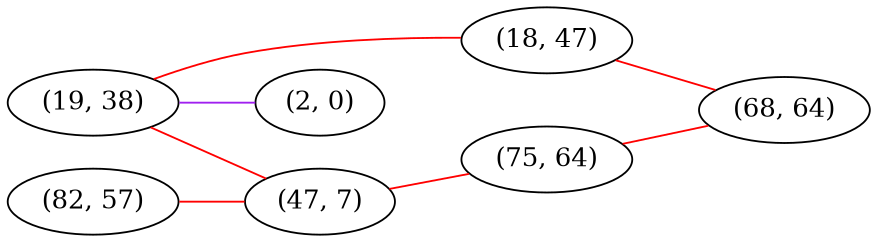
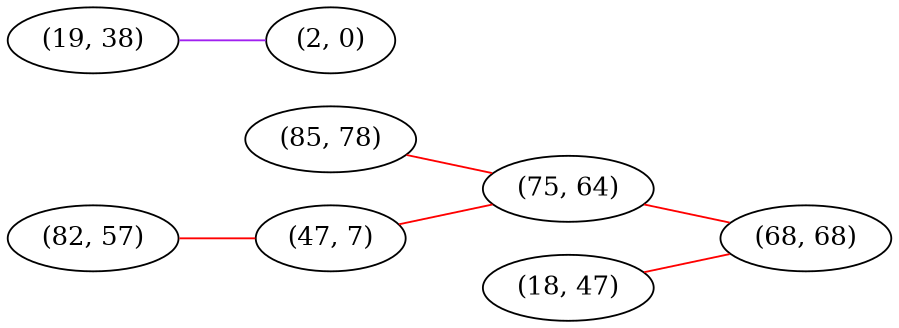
edge "(18, 47)" -- "(19, 38)": removed
node "(68, 64)": label "(68, 64)" -> "(68, 68)"
node "(85, 78)": added
edge "(19, 38)" -- "(47, 7)": removed
